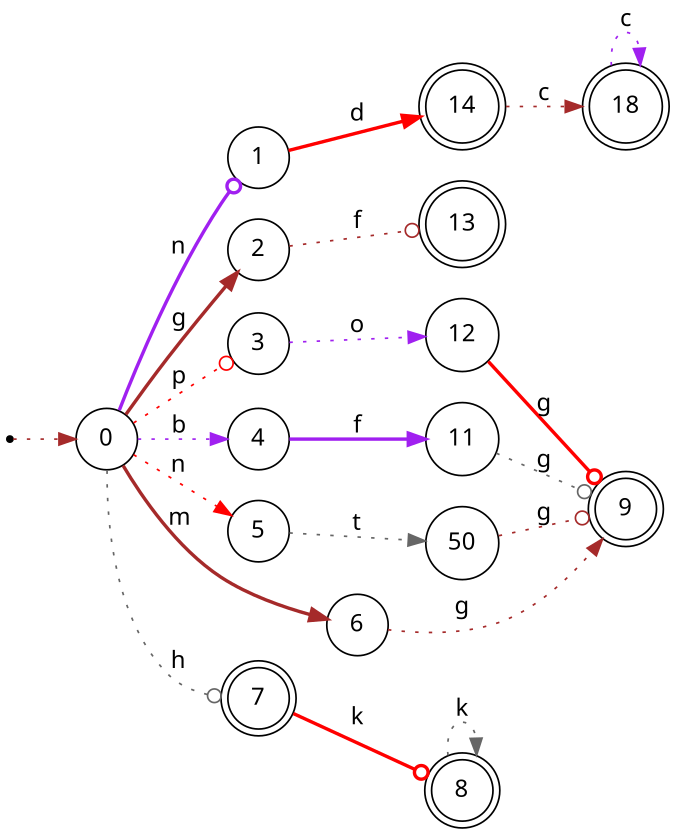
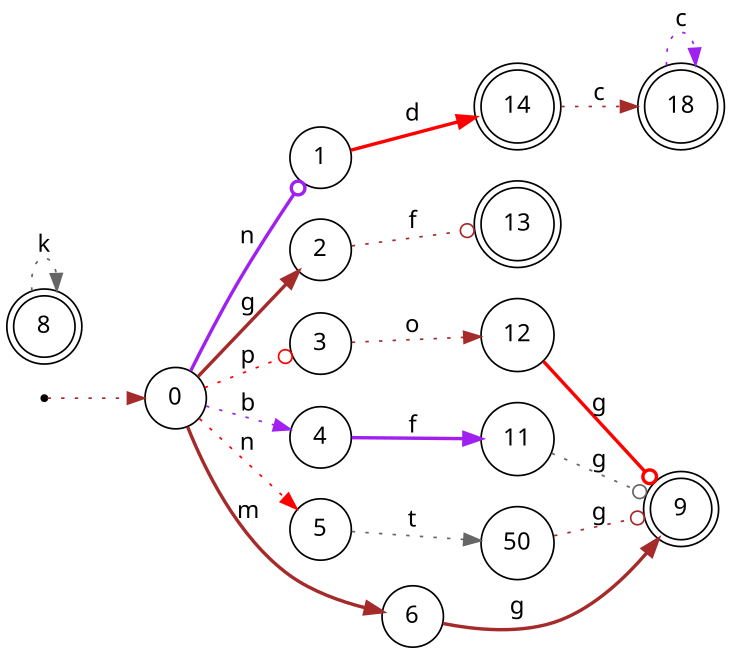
edge "3" -> "12": color purple -> brown
edge "6" -> "9": style dotted -> bold
node "7": removed
